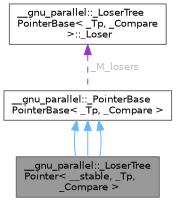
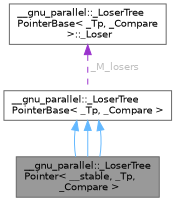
node "__gnu_parallel::_PointerBase PointerBase< _Tp, _Compare >": label "__gnu_parallel::_PointerBase PointerBase< _Tp, _Compare >" -> "__gnu_parallel::_LoserTree PointerBase< _Tp, _Compare >"
